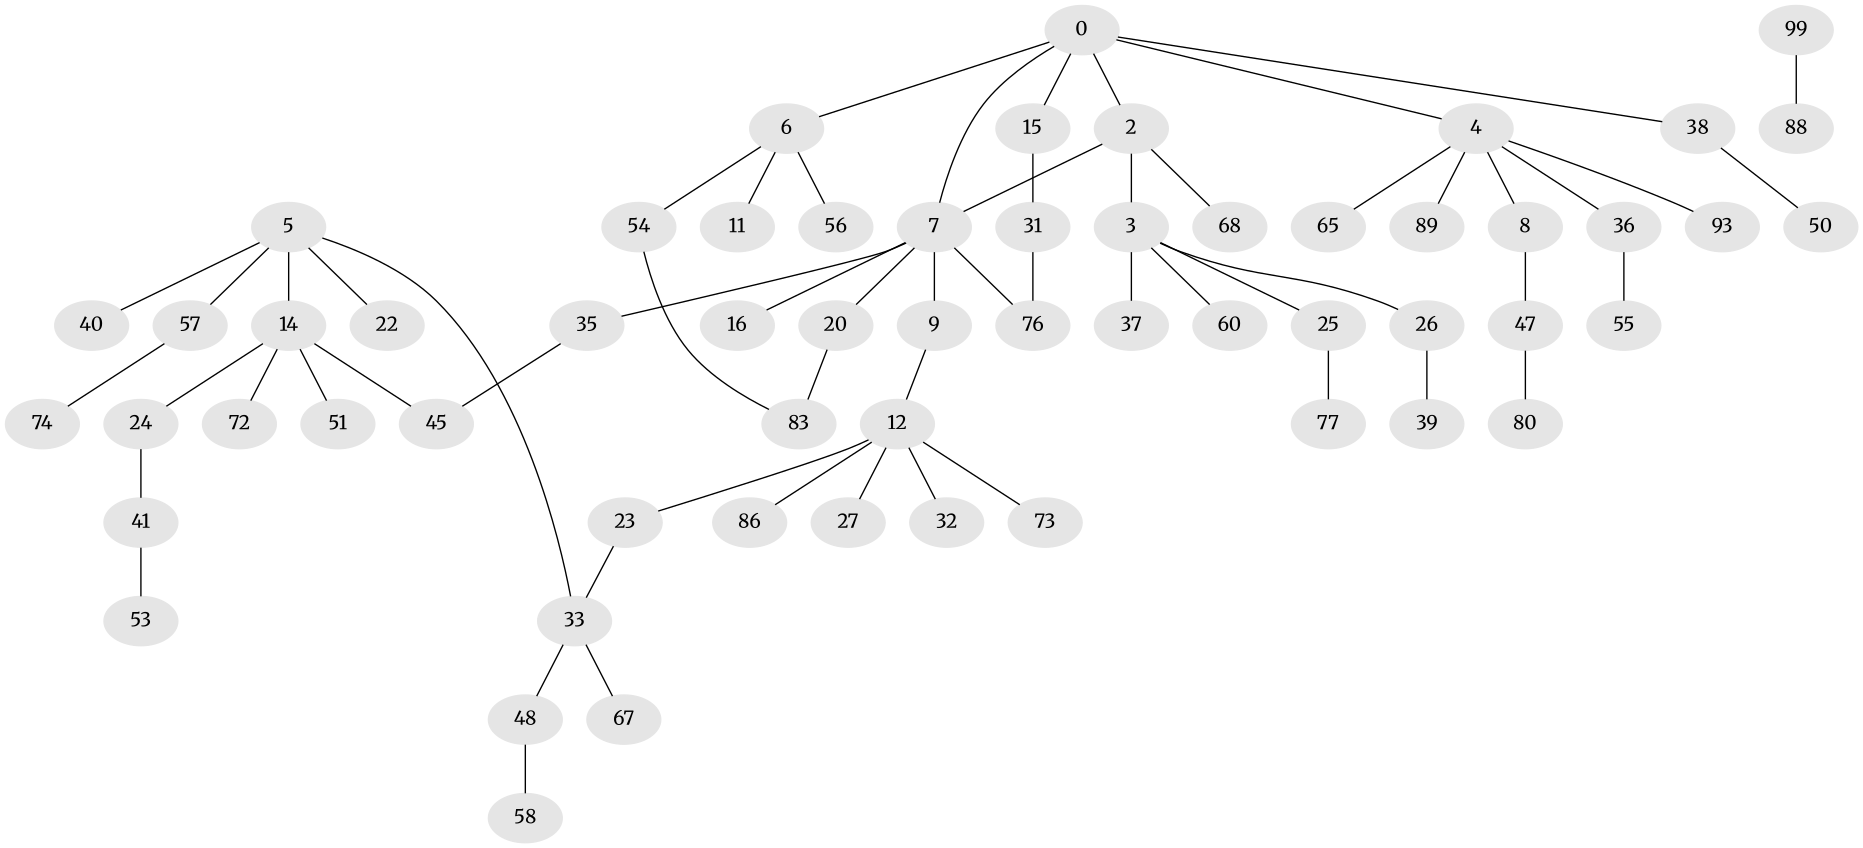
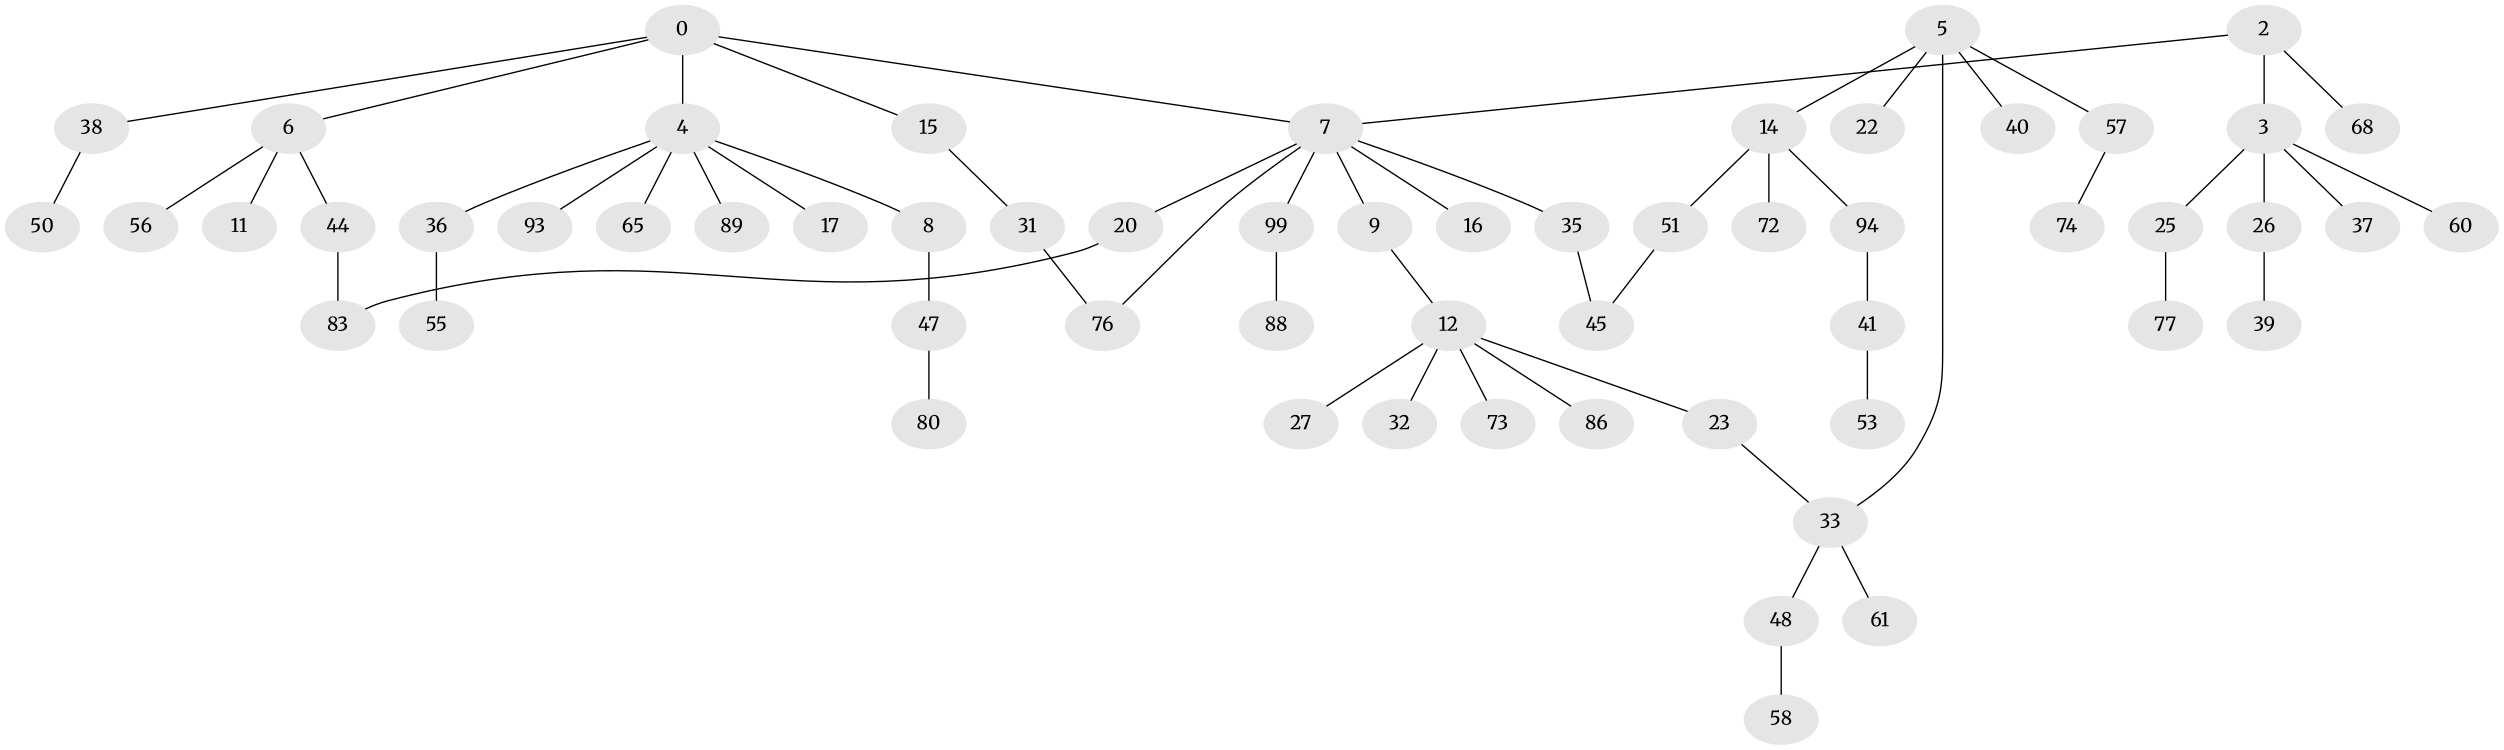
edge "0" -- "2": removed
edge "7" -- "99": added
node "54": label "54" -> "44"
node "17": added
edge "14" -- "45": now "51" -- "45"
node "24": label "24" -> "94"
node "67": label "67" -> "61"
